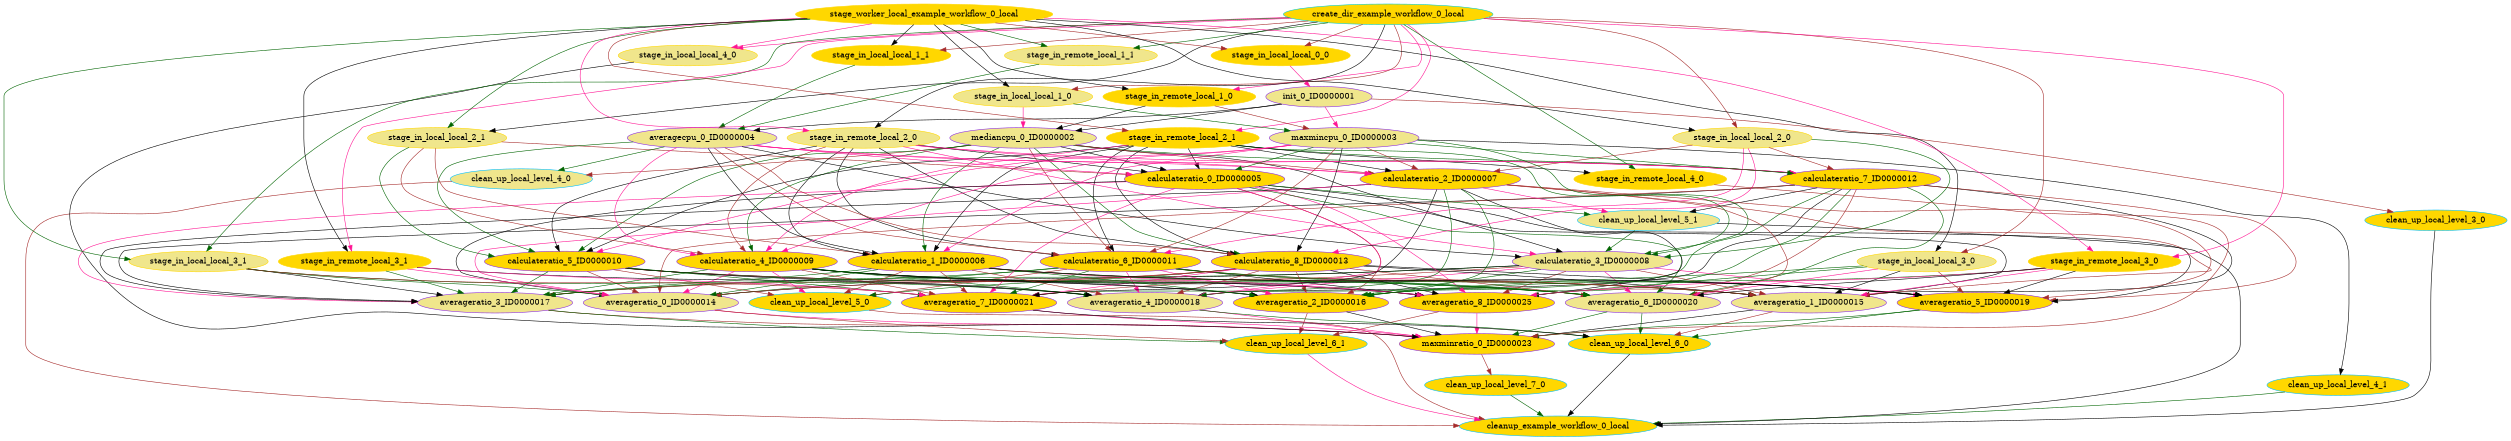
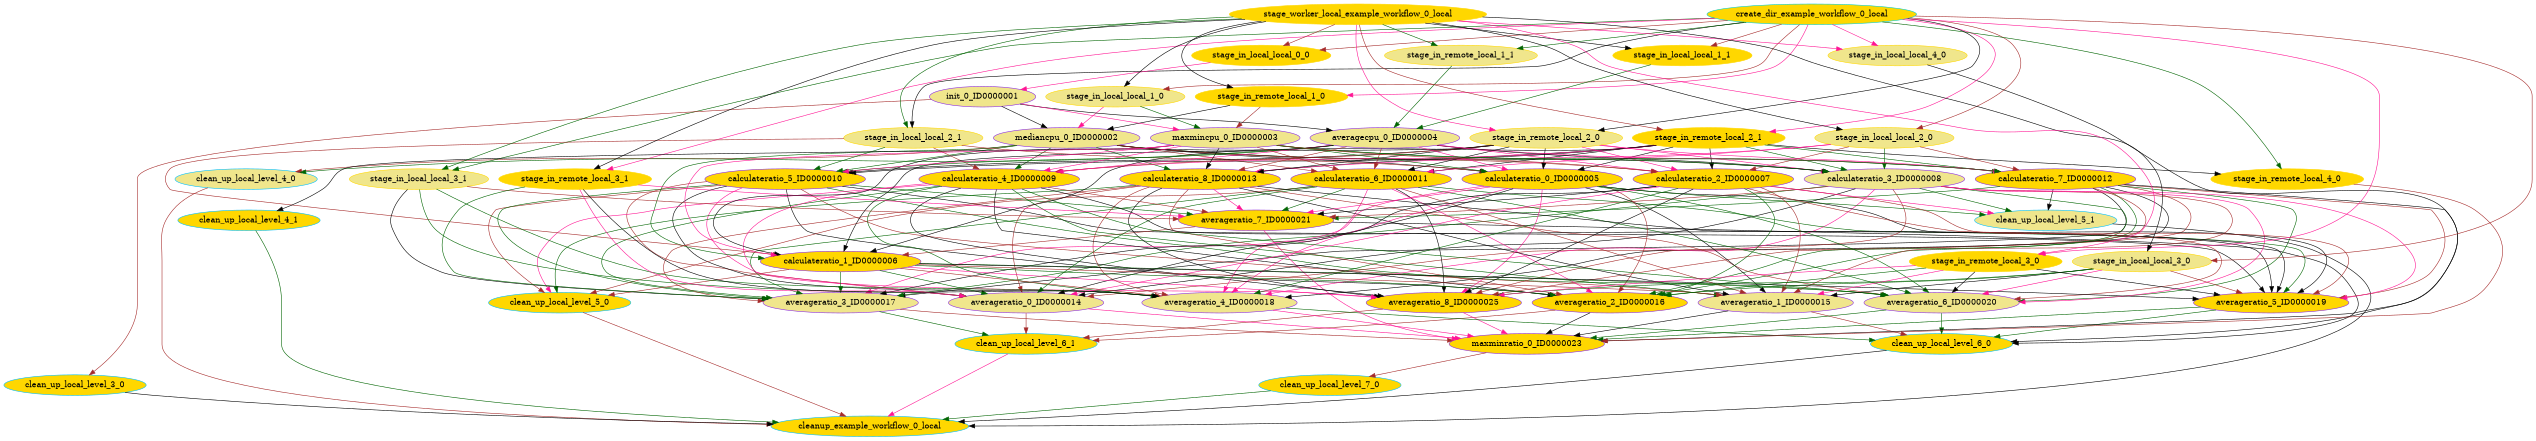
edge "calculateratio_5_ID0000010" -> "averageratio_5_ID0000019": added
edge "clean_up_local_level_5_1" -> "calculateratio_3_ID0000008": reversed
edge "calculateratio_1_ID0000006" -> "averageratio_7_ID0000021": reversed
edge "calculateratio_7_ID0000012" -> "averageratio_1_ID0000015": now "calculateratio_7_ID0000012" -> "clean_up_local_level_6_0"
